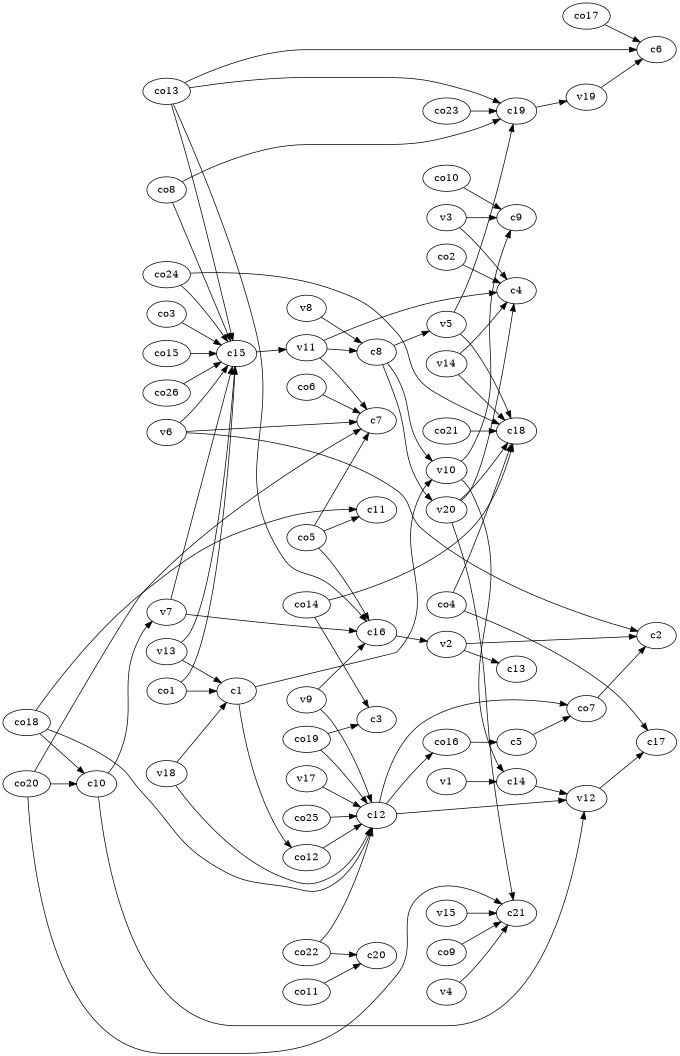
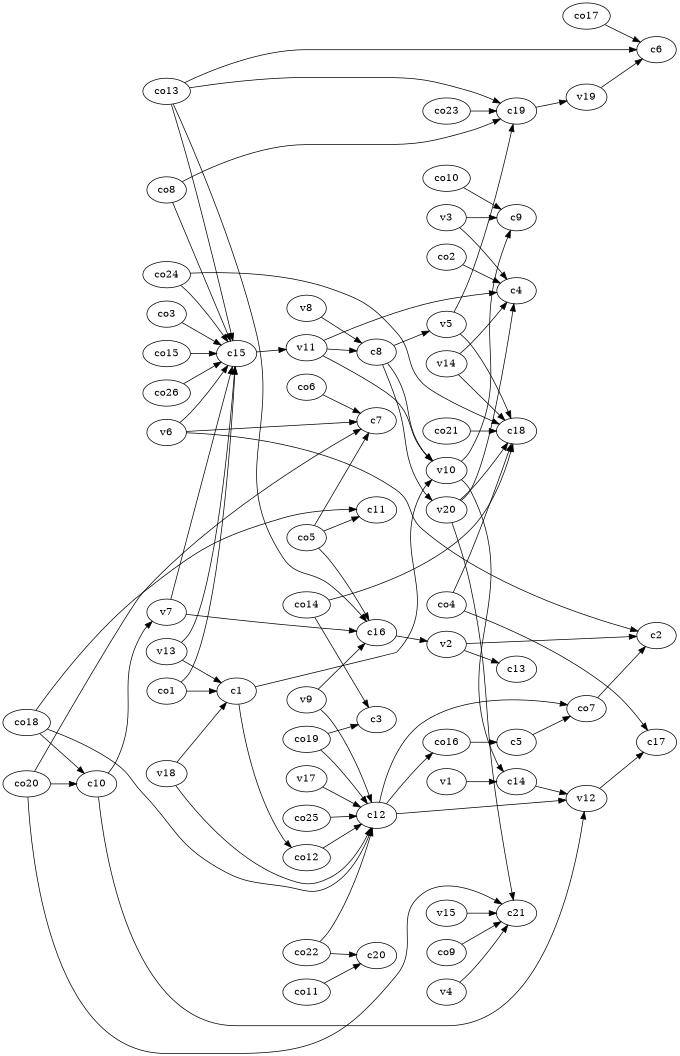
edge "v11" -> "c7": now "v11" -> "v10"
